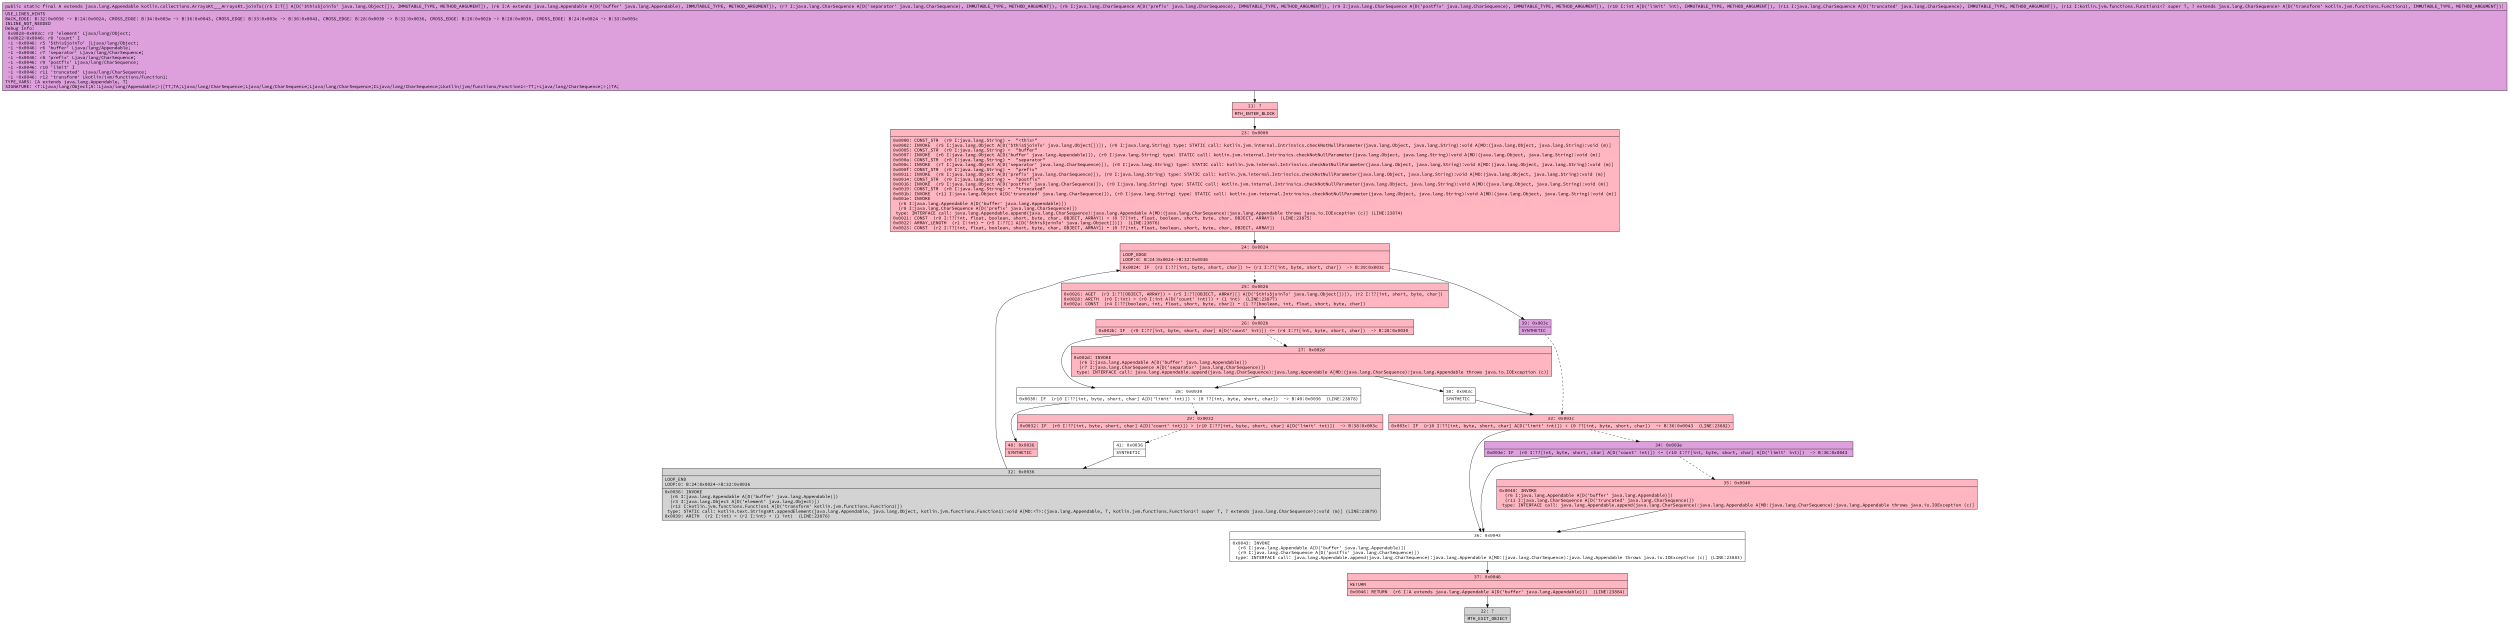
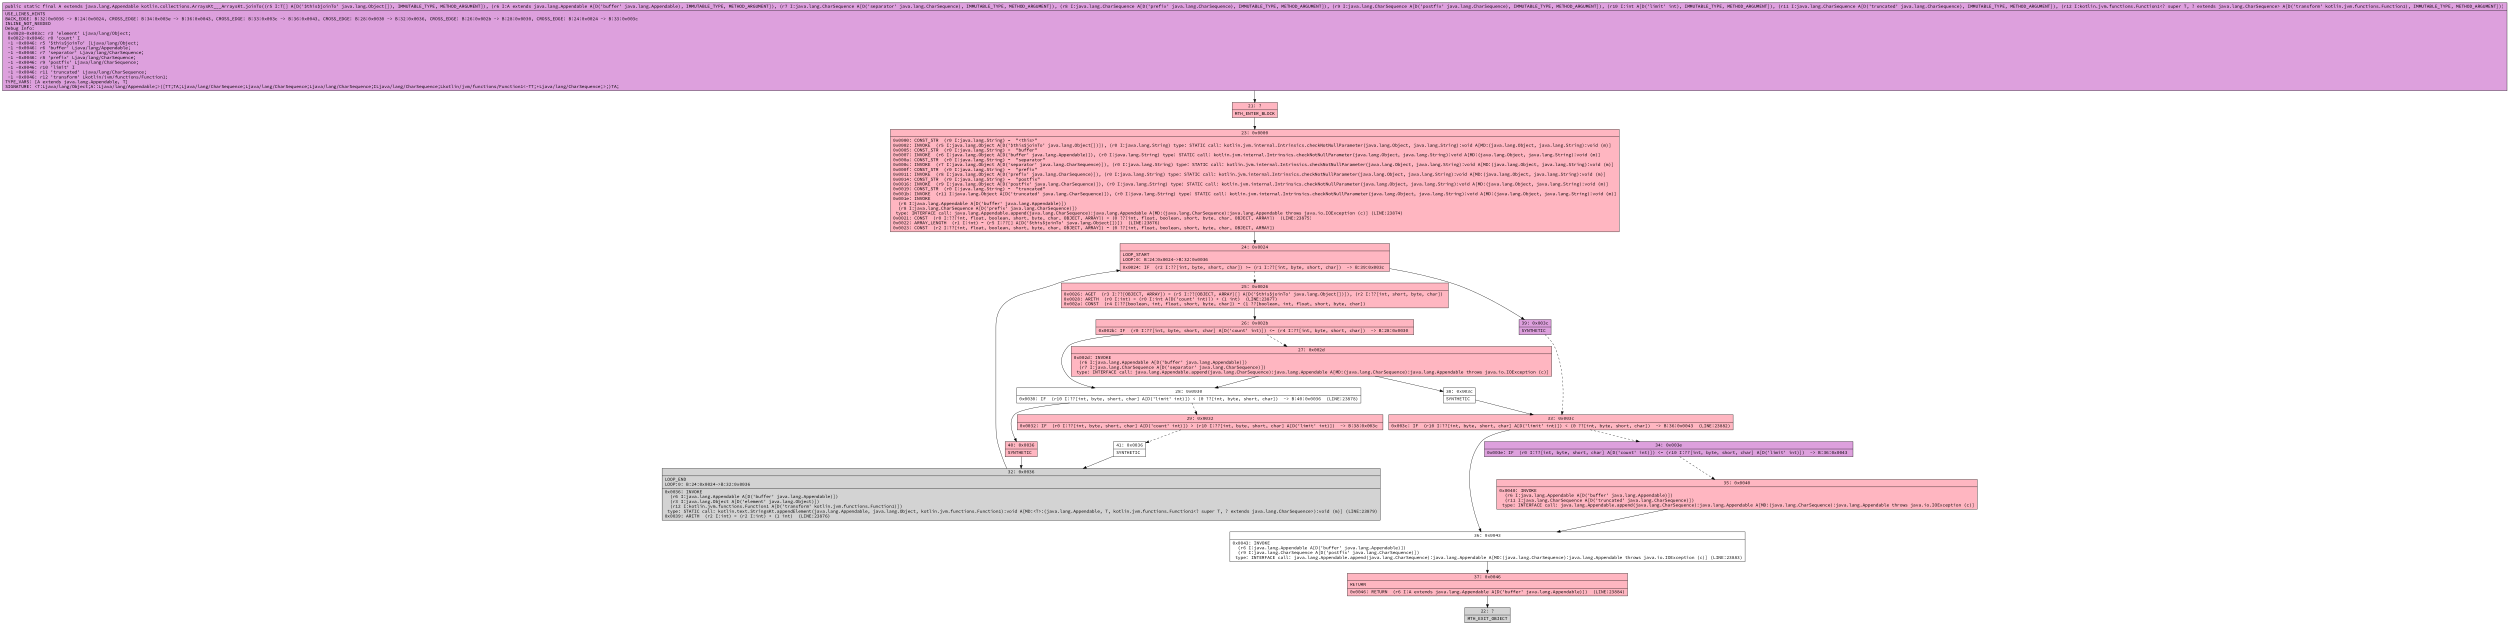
node "24: 0x0024": text "LOOP_EDGE" -> "LOOP_START"
edge "40: 0x0036" -> "32: 0x0036": added
edge "34: 0x003e" -> "36: 0x0043": removed
